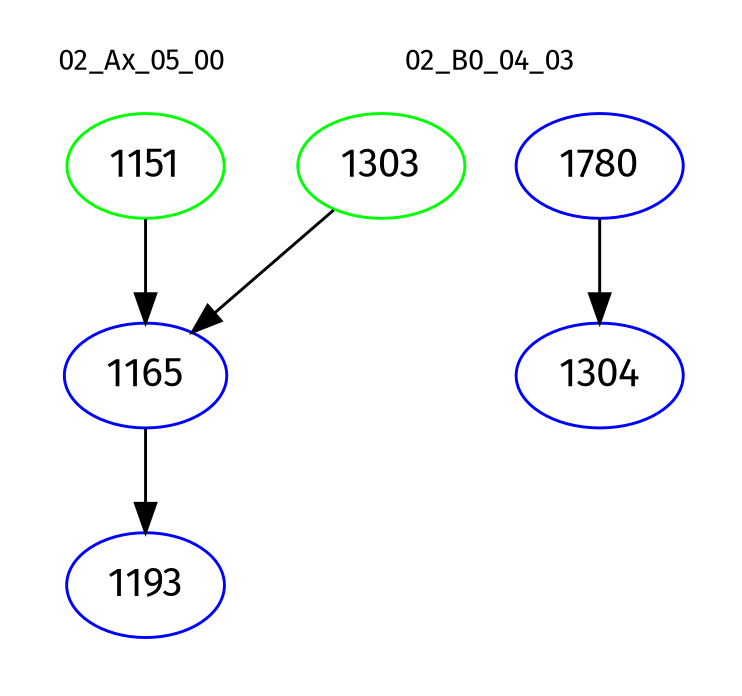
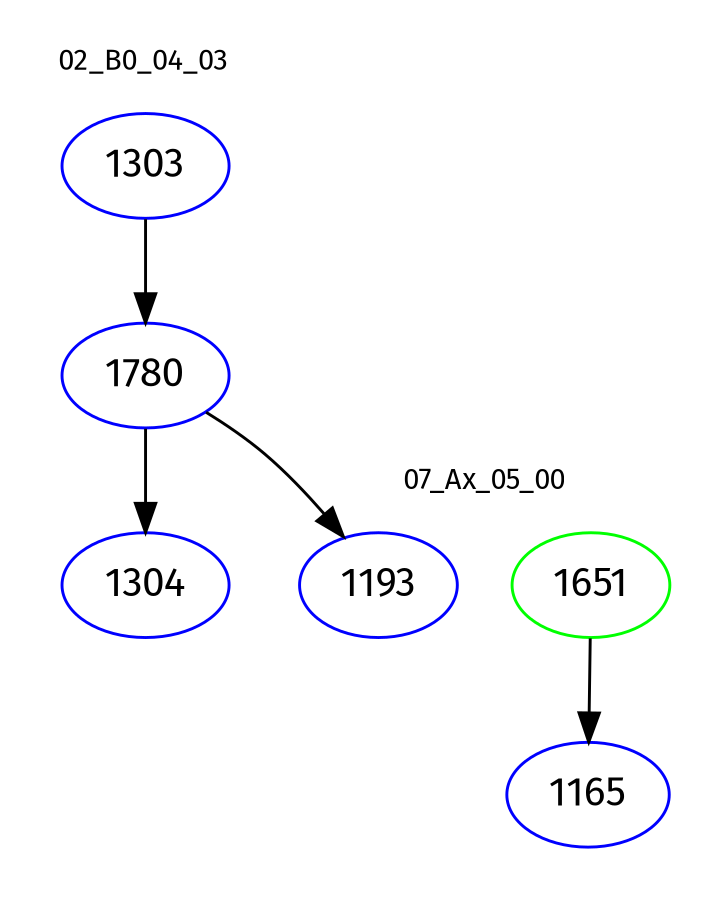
cluster "02_Ax_05_00": label "02_Ax_05_00" -> "07_Ax_05_00"
node "1151": label "1151" -> "1651"
node "1303": color green -> blue
edge "1303" -> "1165": now "1303" -> "1780"
edge "1165" -> "1193": now "1780" -> "1193"
